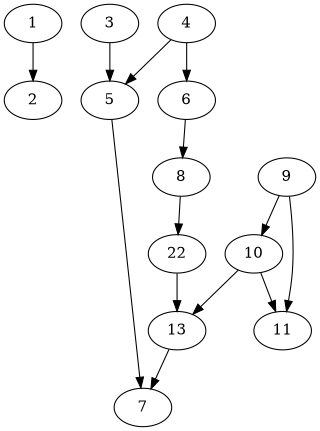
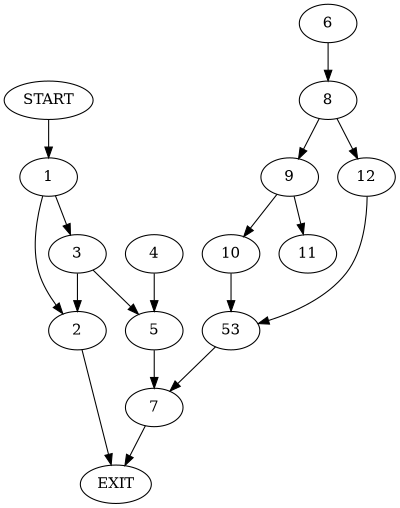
edge "4" -> "6": removed
node "START": added
edge "8" -> "9": added
edge "1" -> "3": added
node "22": label "22" -> "12"
edge "3" -> "2": added
edge "10" -> "11": removed
node "13": label "13" -> "53"
node "EXIT": added
